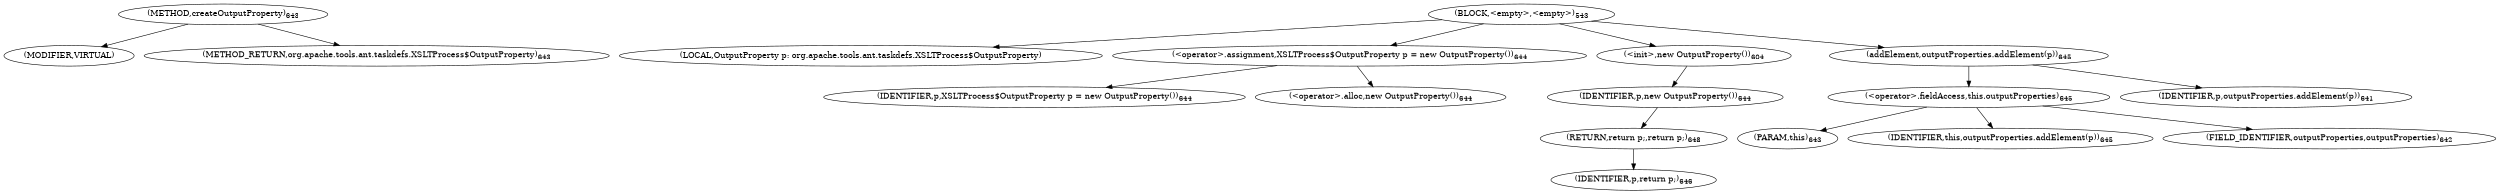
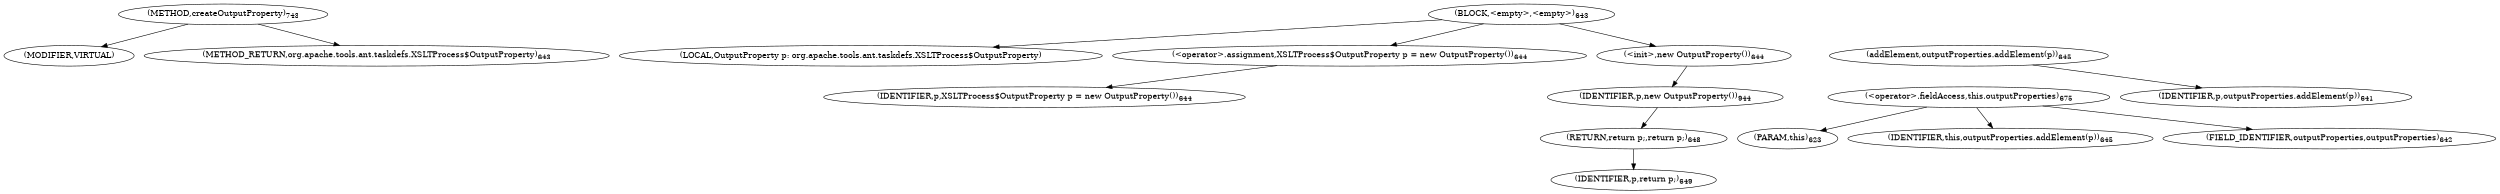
node "(METHOD,createOutputProperty)": text "643" -> "743"
node "(BLOCK,<empty>,<empty>)": text "543" -> "643"
edge "(BLOCK,<empty>,<empty>)" -> "(addElement,outputProperties.addElement(p))": removed
node "(<init>,new OutputProperty())": text "604" -> "644"
edge "(addElement,outputProperties.addElement(p))" -> "(<operator>.fieldAccess,this.outputProperties)": removed
node "(IDENTIFIER,p,new OutputProperty())": text "644" -> "944"
node "(<operator>.fieldAccess,this.outputProperties)": text "645" -> "675"
node "(<operator>.alloc,new OutputProperty())": removed
node "(PARAM,this)": text "643" -> "623"
node "(IDENTIFIER,p,return p;)": text "646" -> "649"
